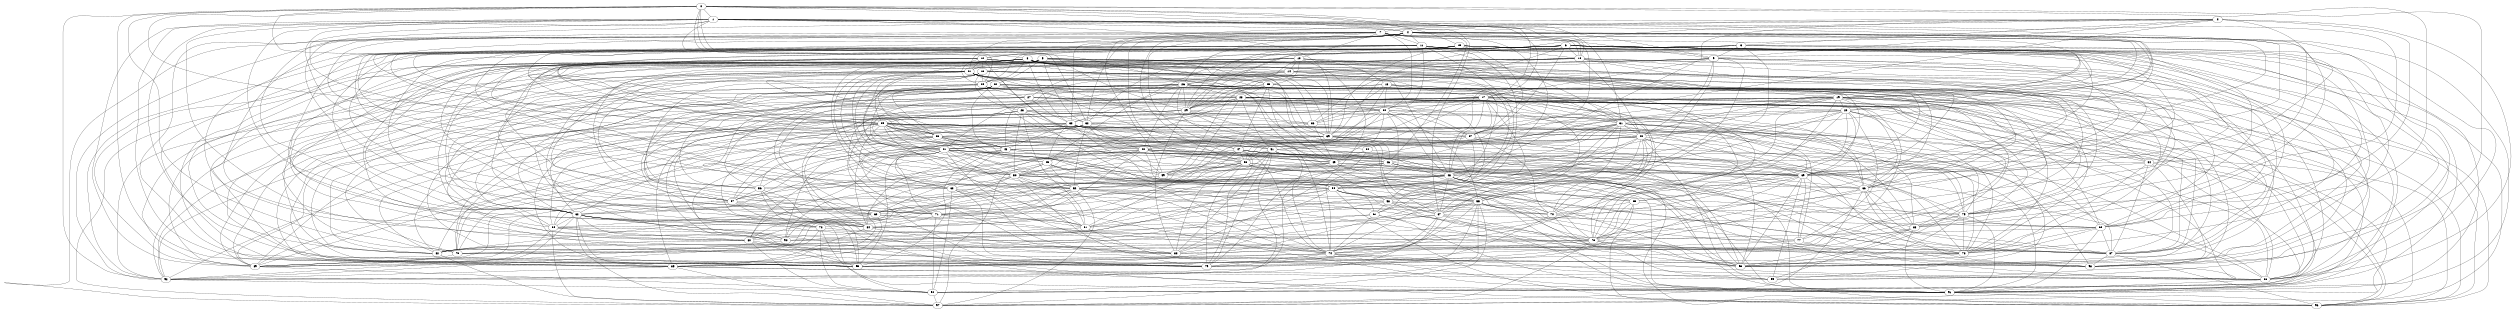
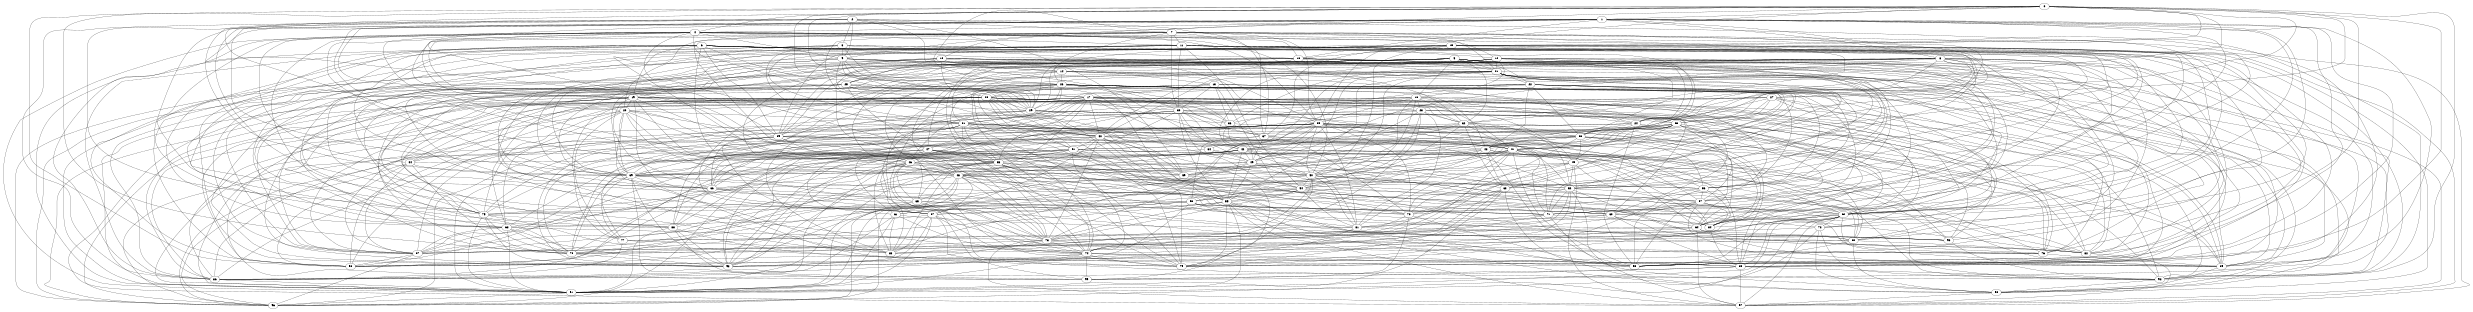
edge "7" -- "18": removed
edge "11" -- "29": now "25" -- "29"
edge "24" -- "27": now "0" -- "27"
edge "84" -- "83": now "57" -- "83"
edge "66" -- "97": now "66" -- "76"
